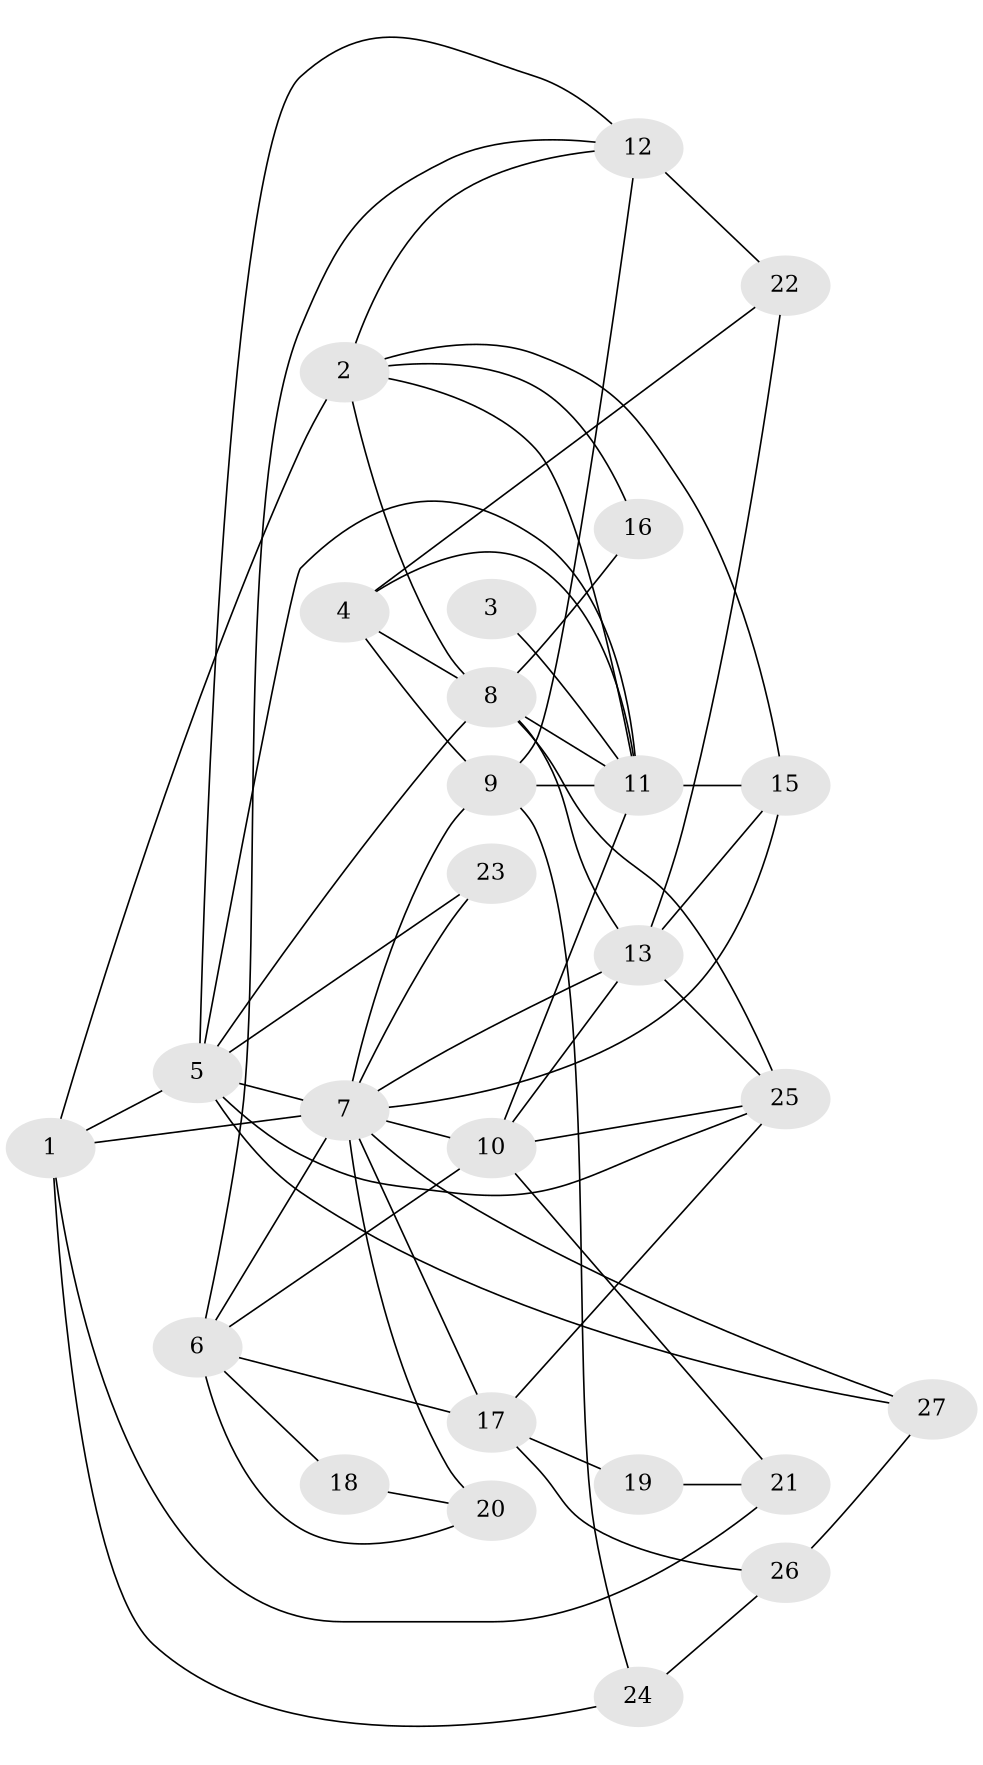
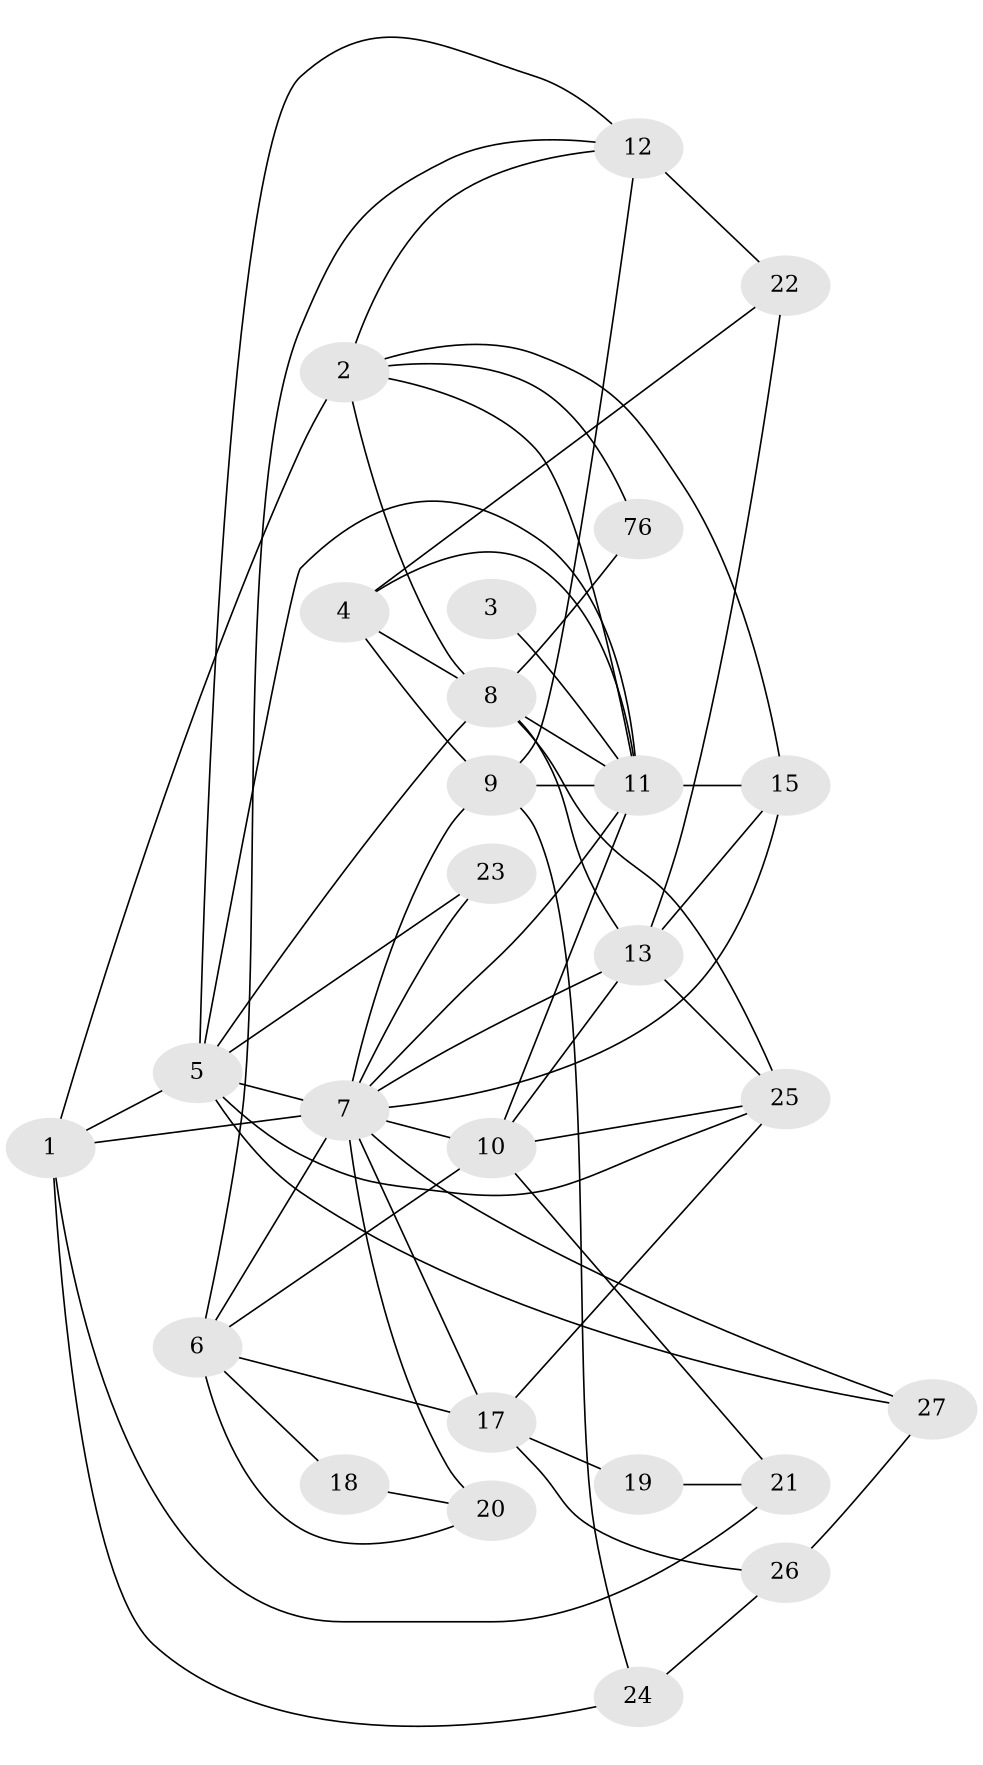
node "16": label "16" -> "76"
edge "11" -- "7": added
